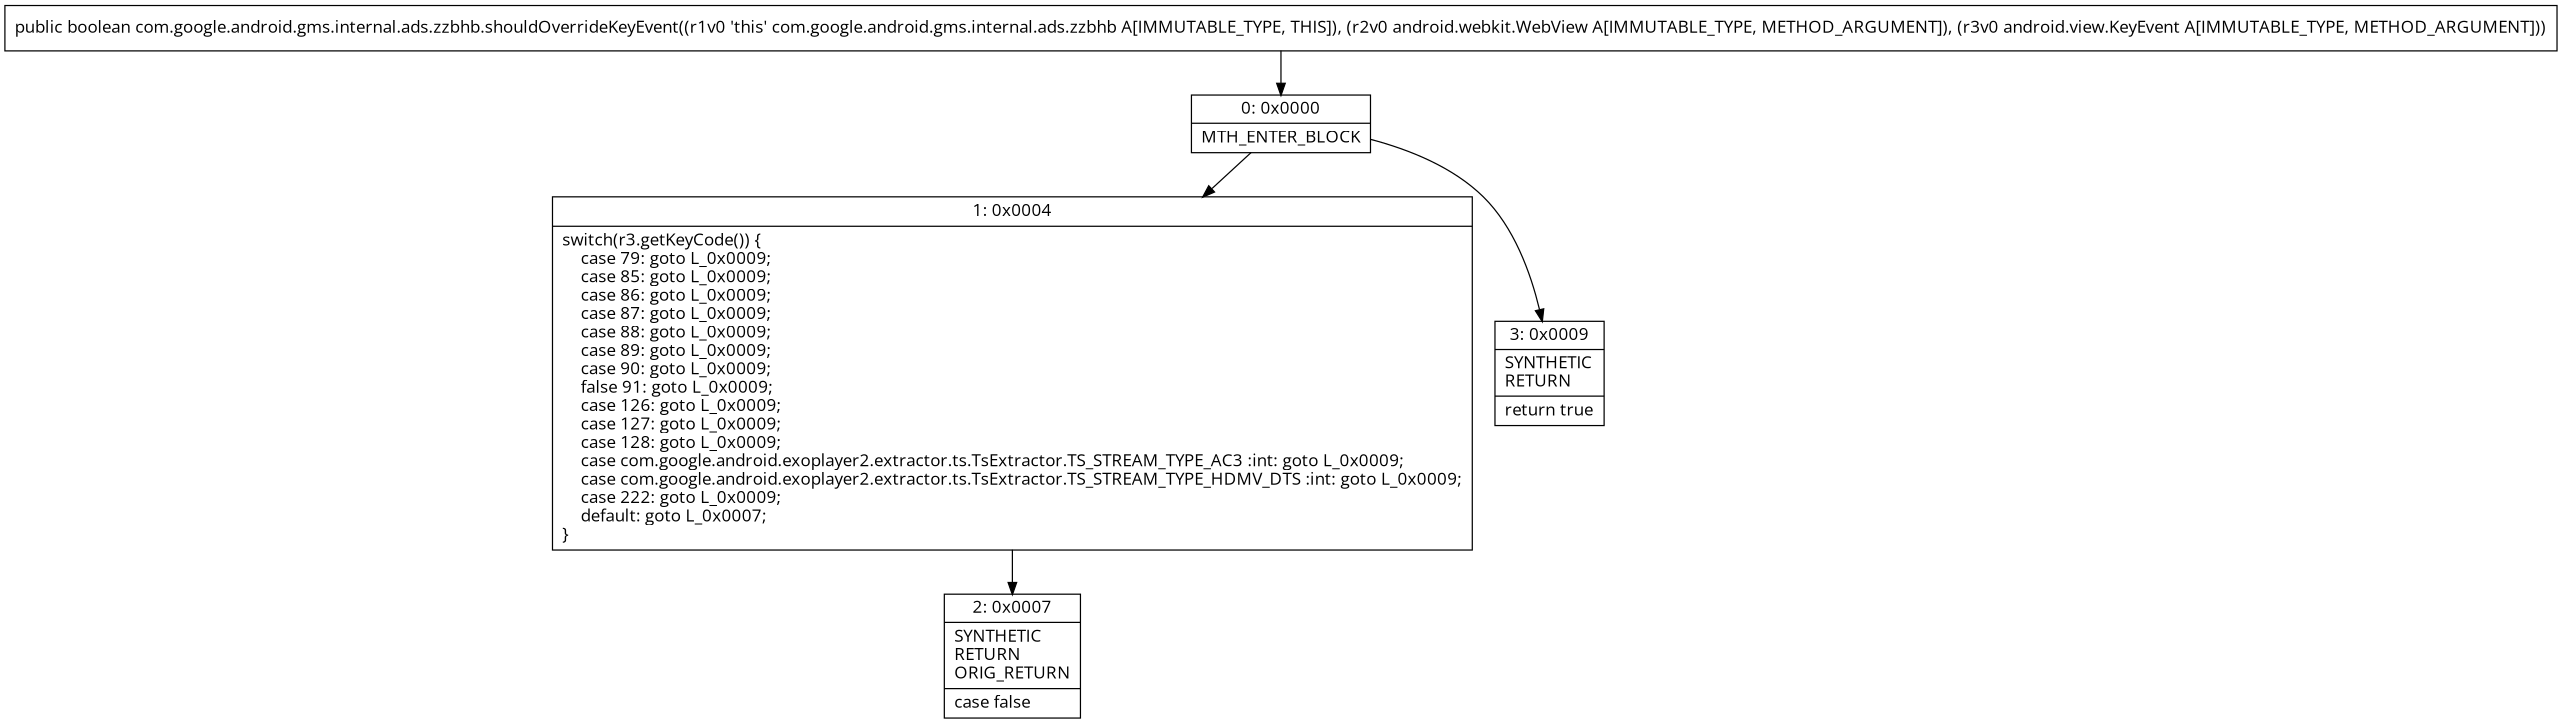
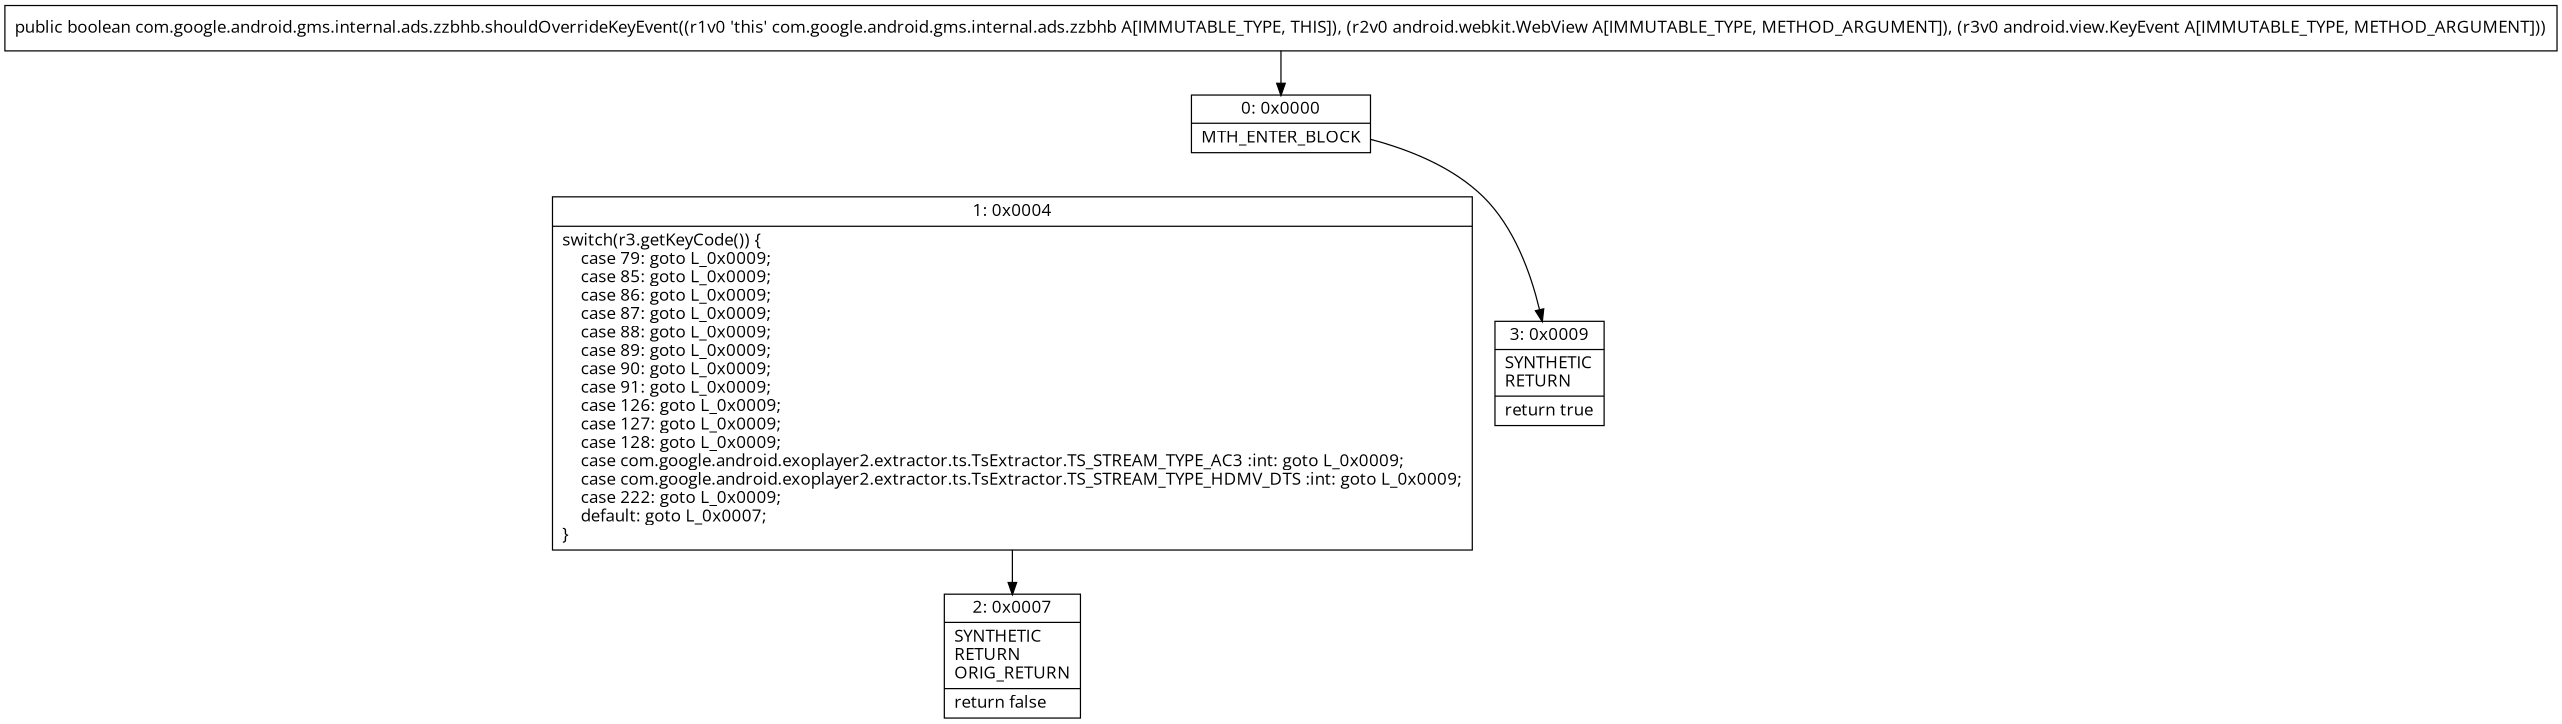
edge "0: 0x0000" -> "1: 0x0004": removed
node "1: 0x0004": text "false 91: goto L_0x0009;" -> "case 91: goto L_0x0009;"
node "2: 0x0007": text "case false" -> "return false"
